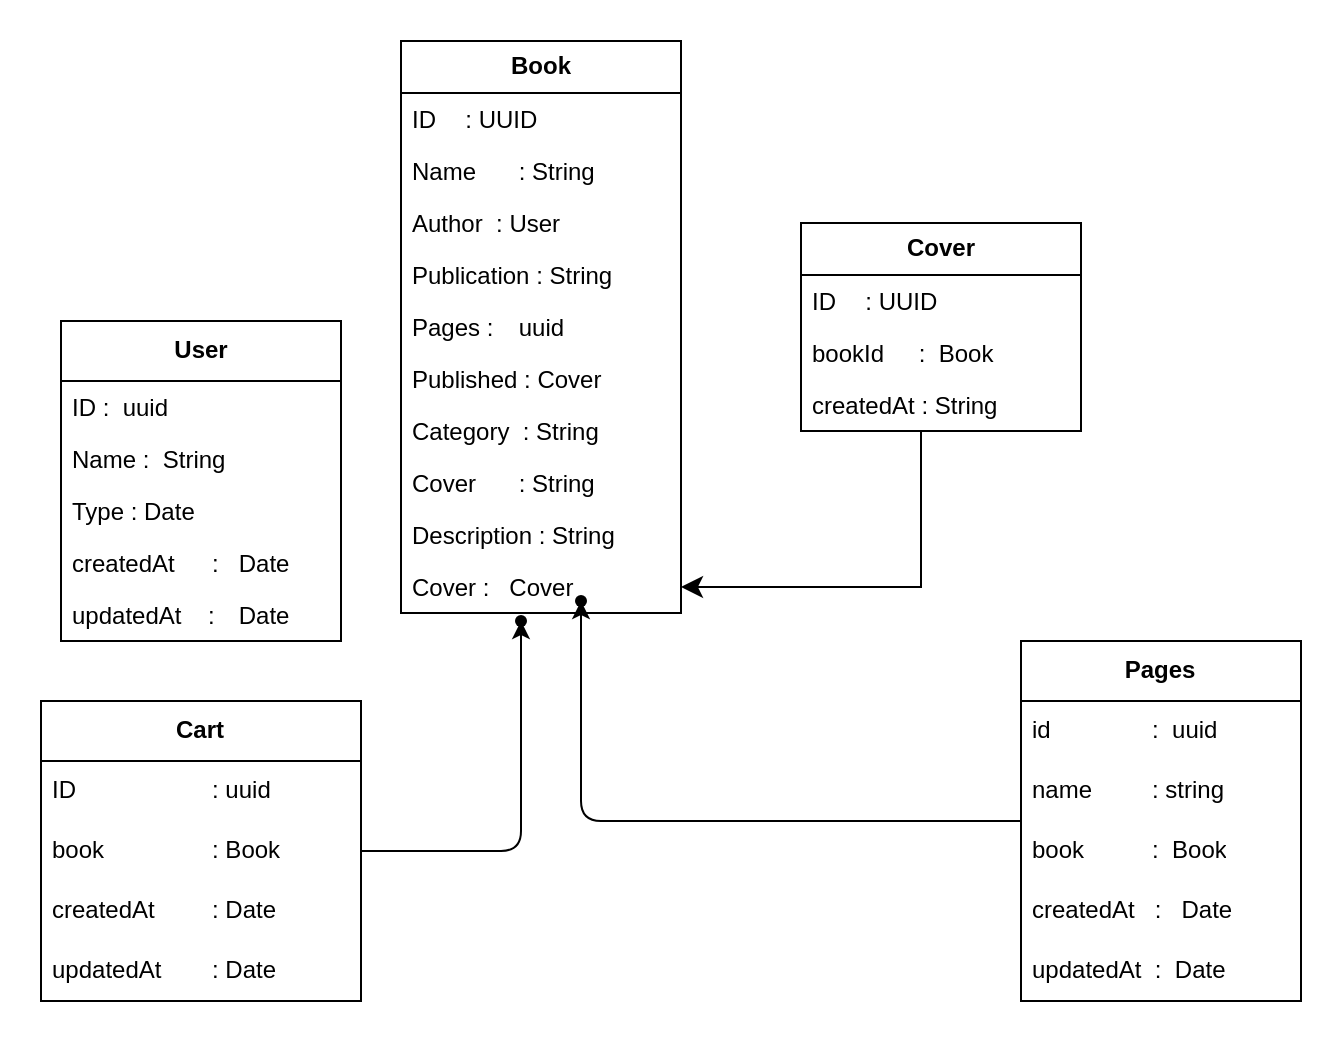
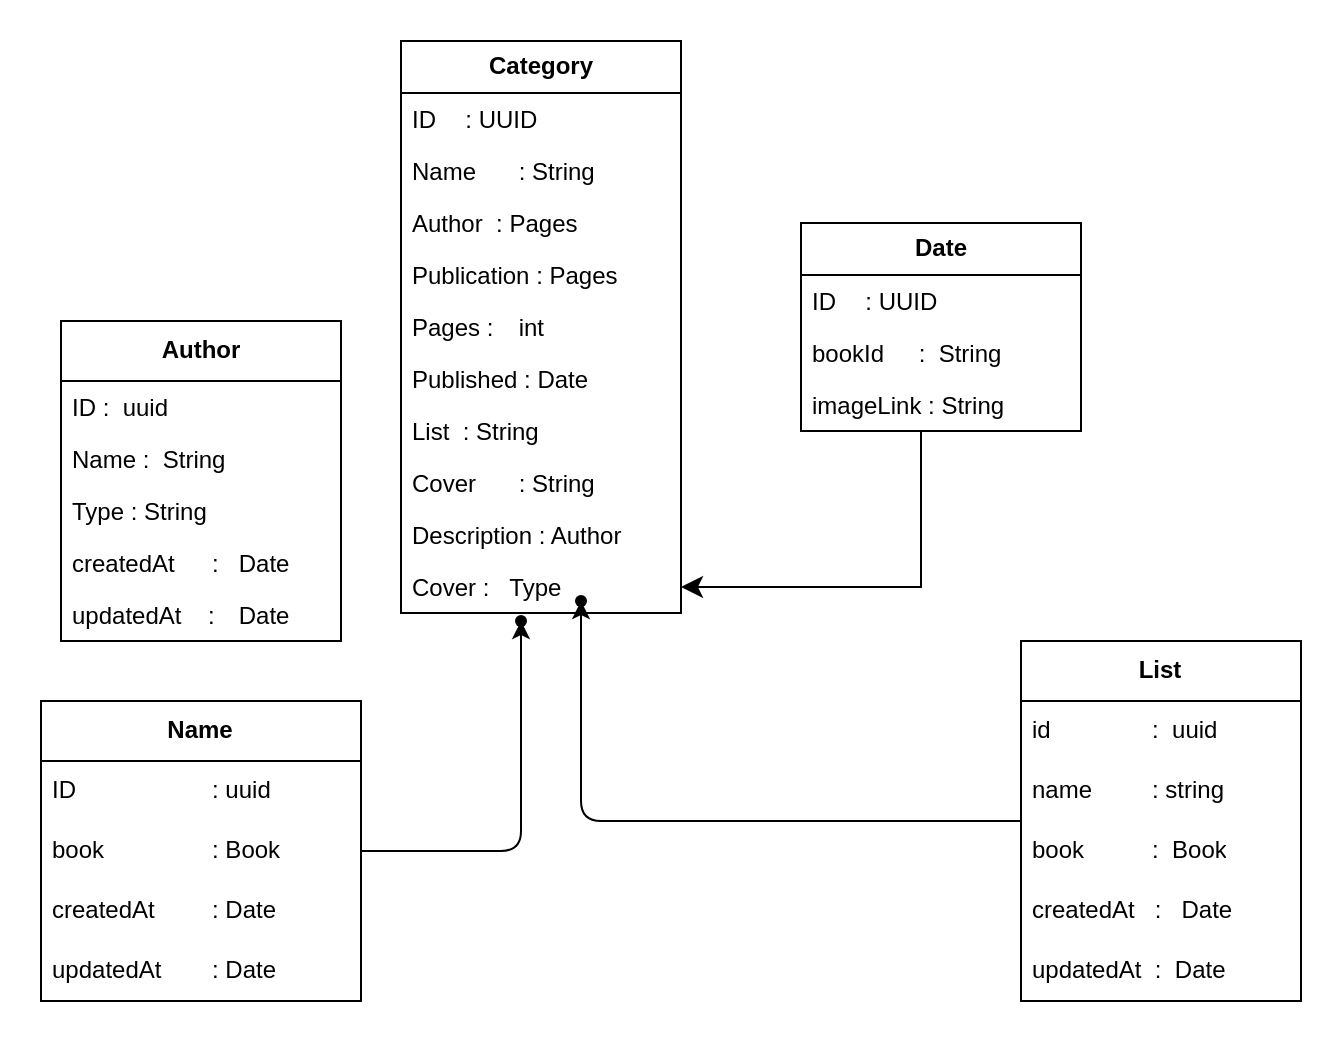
node "Book": label "Book" -> "Category"
node "Author : User": label "Author : User" -> "Author : Pages"
node "Cover": label "Cover" -> "Date"
node "Publication : String": label "Publication : String" -> "Publication : Pages"
node "Pages : uuid": label "Pages : uuid" -> "Pages : int"
node "User": label "User" -> "Author"
node "bookId : Book": label "bookId : Book" -> "bookId : String"
node "Published : Cover": label "Published : Cover" -> "Published : Date"
node "createdAt : String": label "createdAt : String" -> "imageLink : String"
node "Category : String": label "Category : String" -> "List : String"
node "Type : Date": label "Type : Date" -> "Type : String"
node "Description : String": label "Description : String" -> "Description : Author"
node "Cover : Cover": label "Cover : Cover" -> "Cover : Type"
node "Pages": label "Pages" -> "List"
node "Cart": label "Cart" -> "Name"
